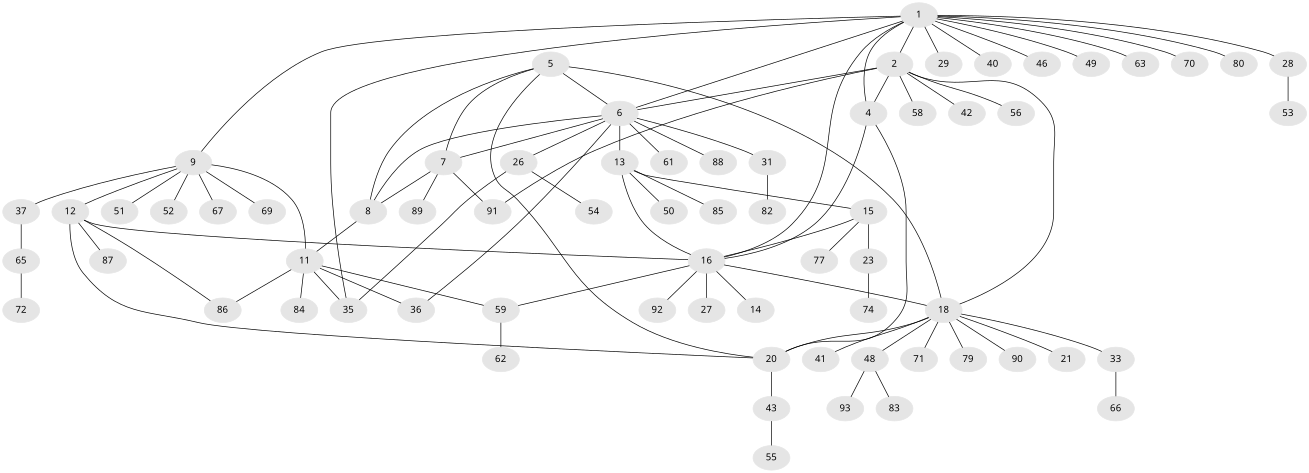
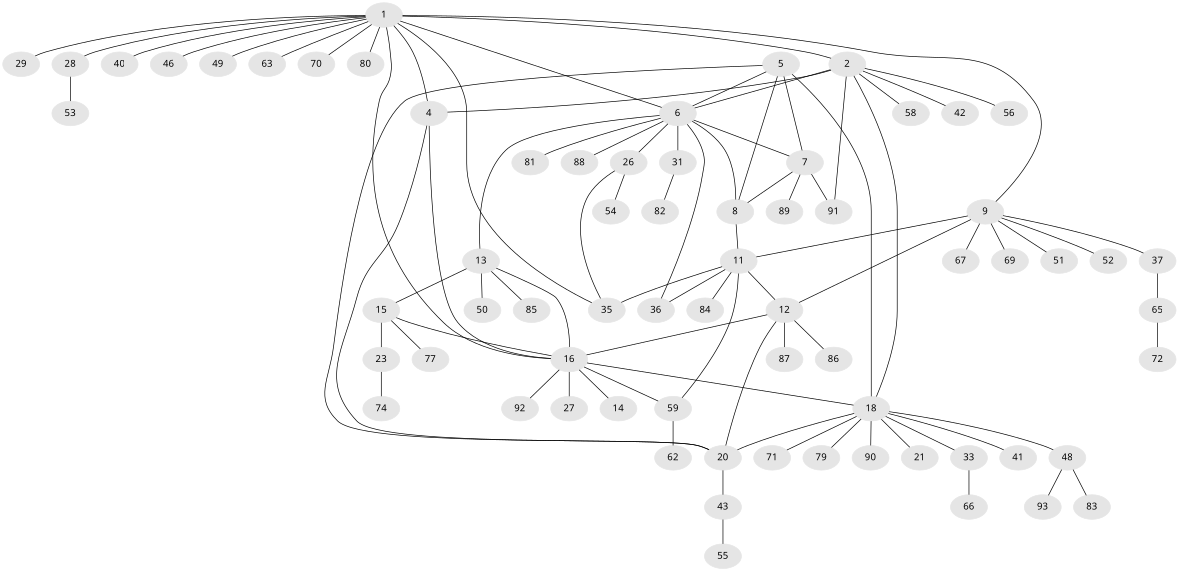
node "61": label "61" -> "81"
edge "11" -- "86": now "11" -- "12"
